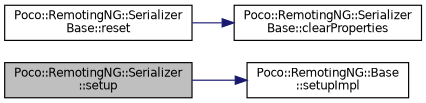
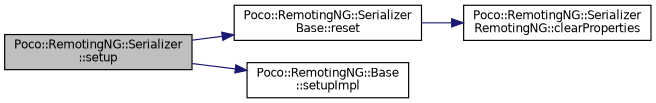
node "Poco::RemotingNG::Serializer Base::clearProperties": label "Poco::RemotingNG::Serializer Base::clearProperties" -> "Poco::RemotingNG::Serializer RemotingNG::clearProperties"
edge "Poco::RemotingNG::Serializer ::setup" -> "Poco::RemotingNG::Serializer Base::reset": added
